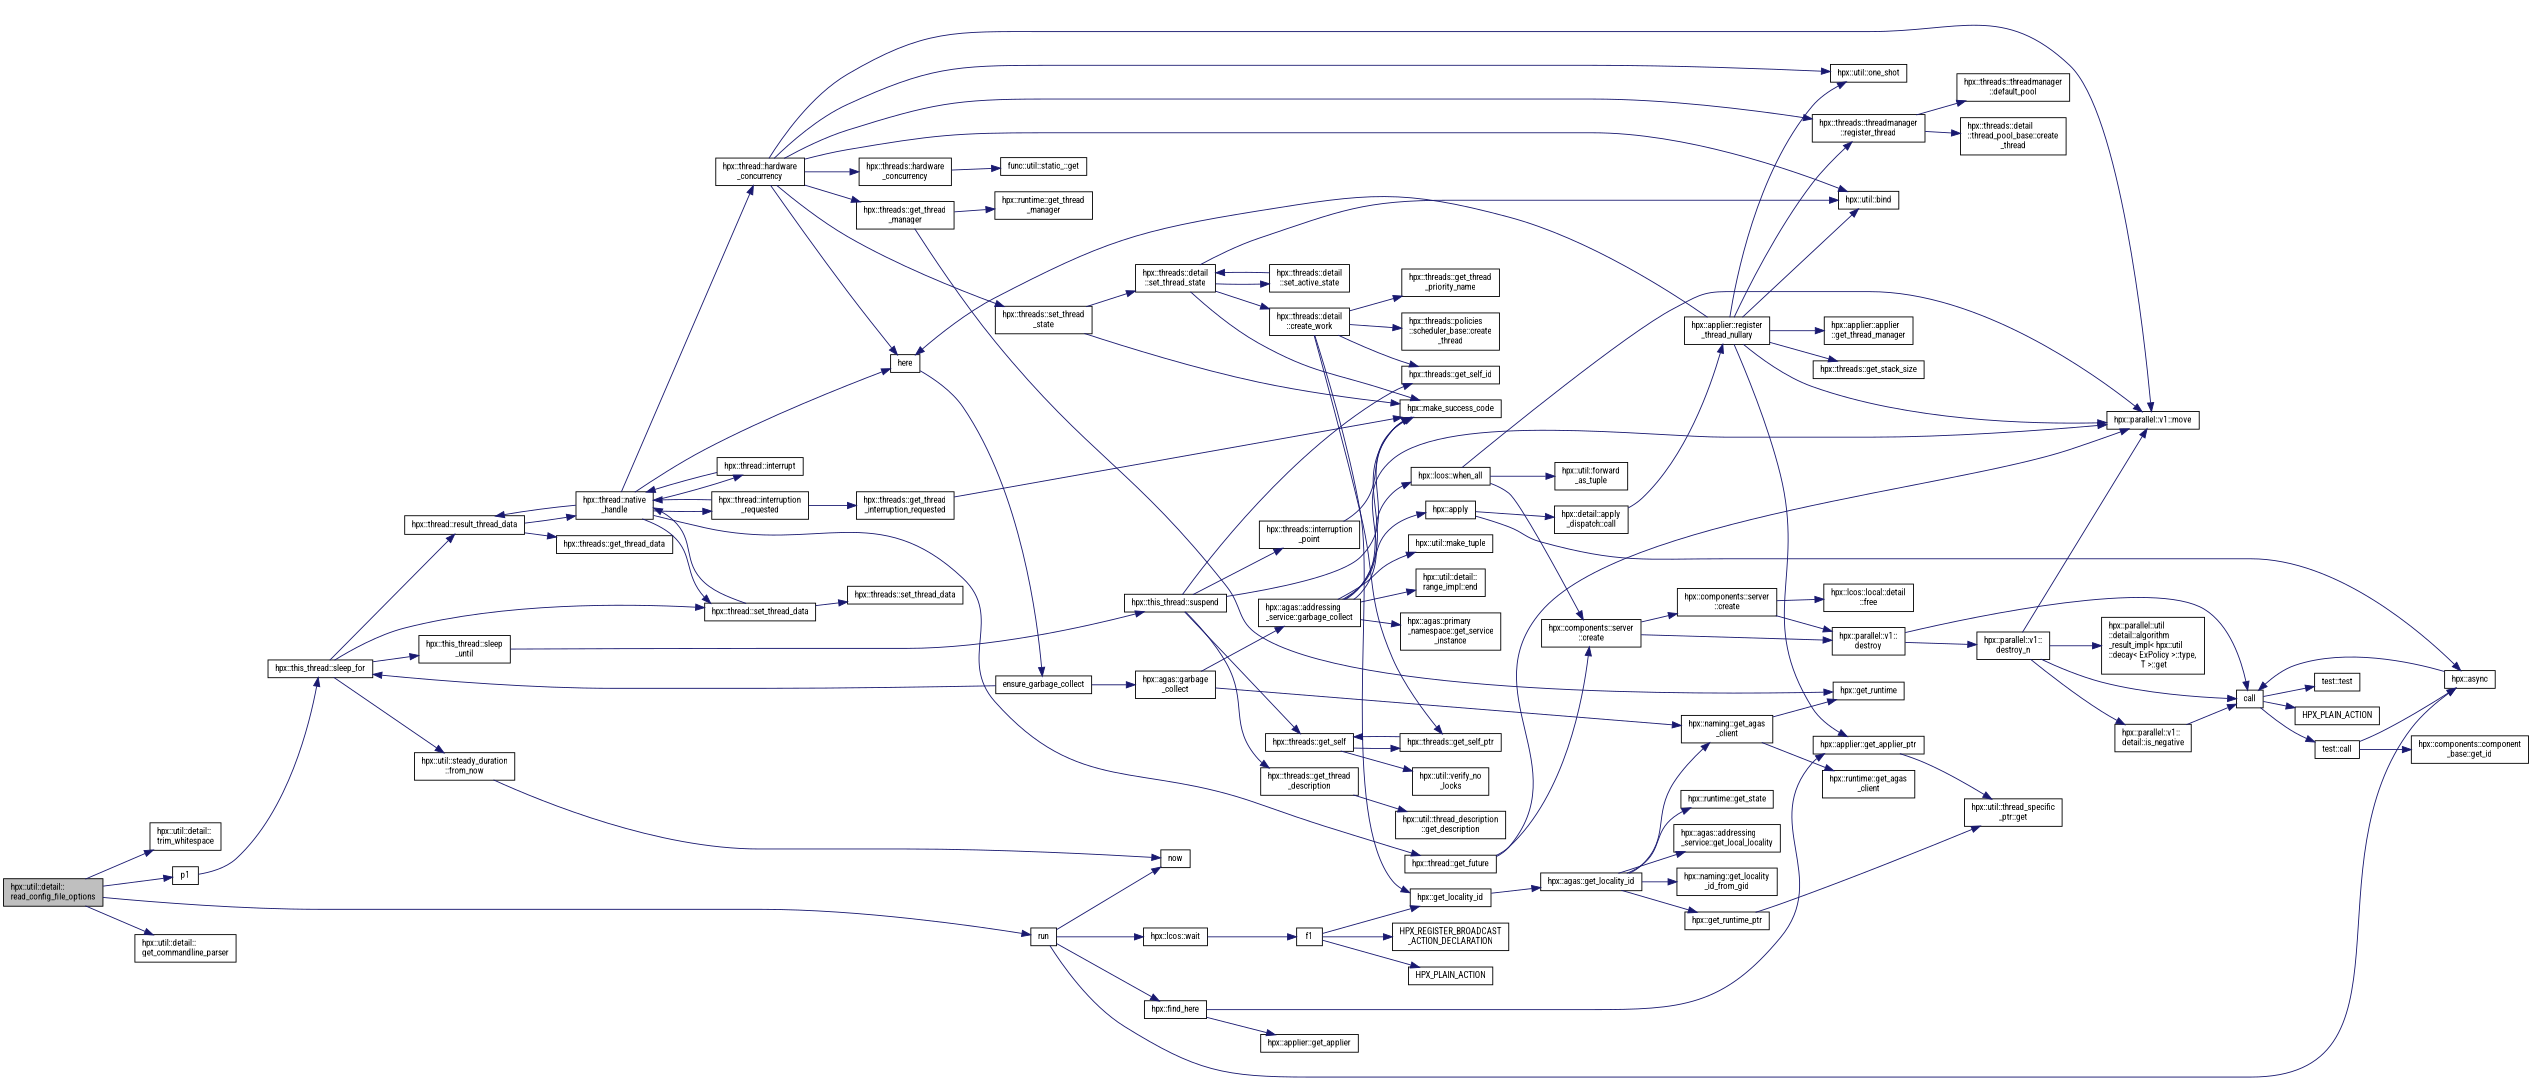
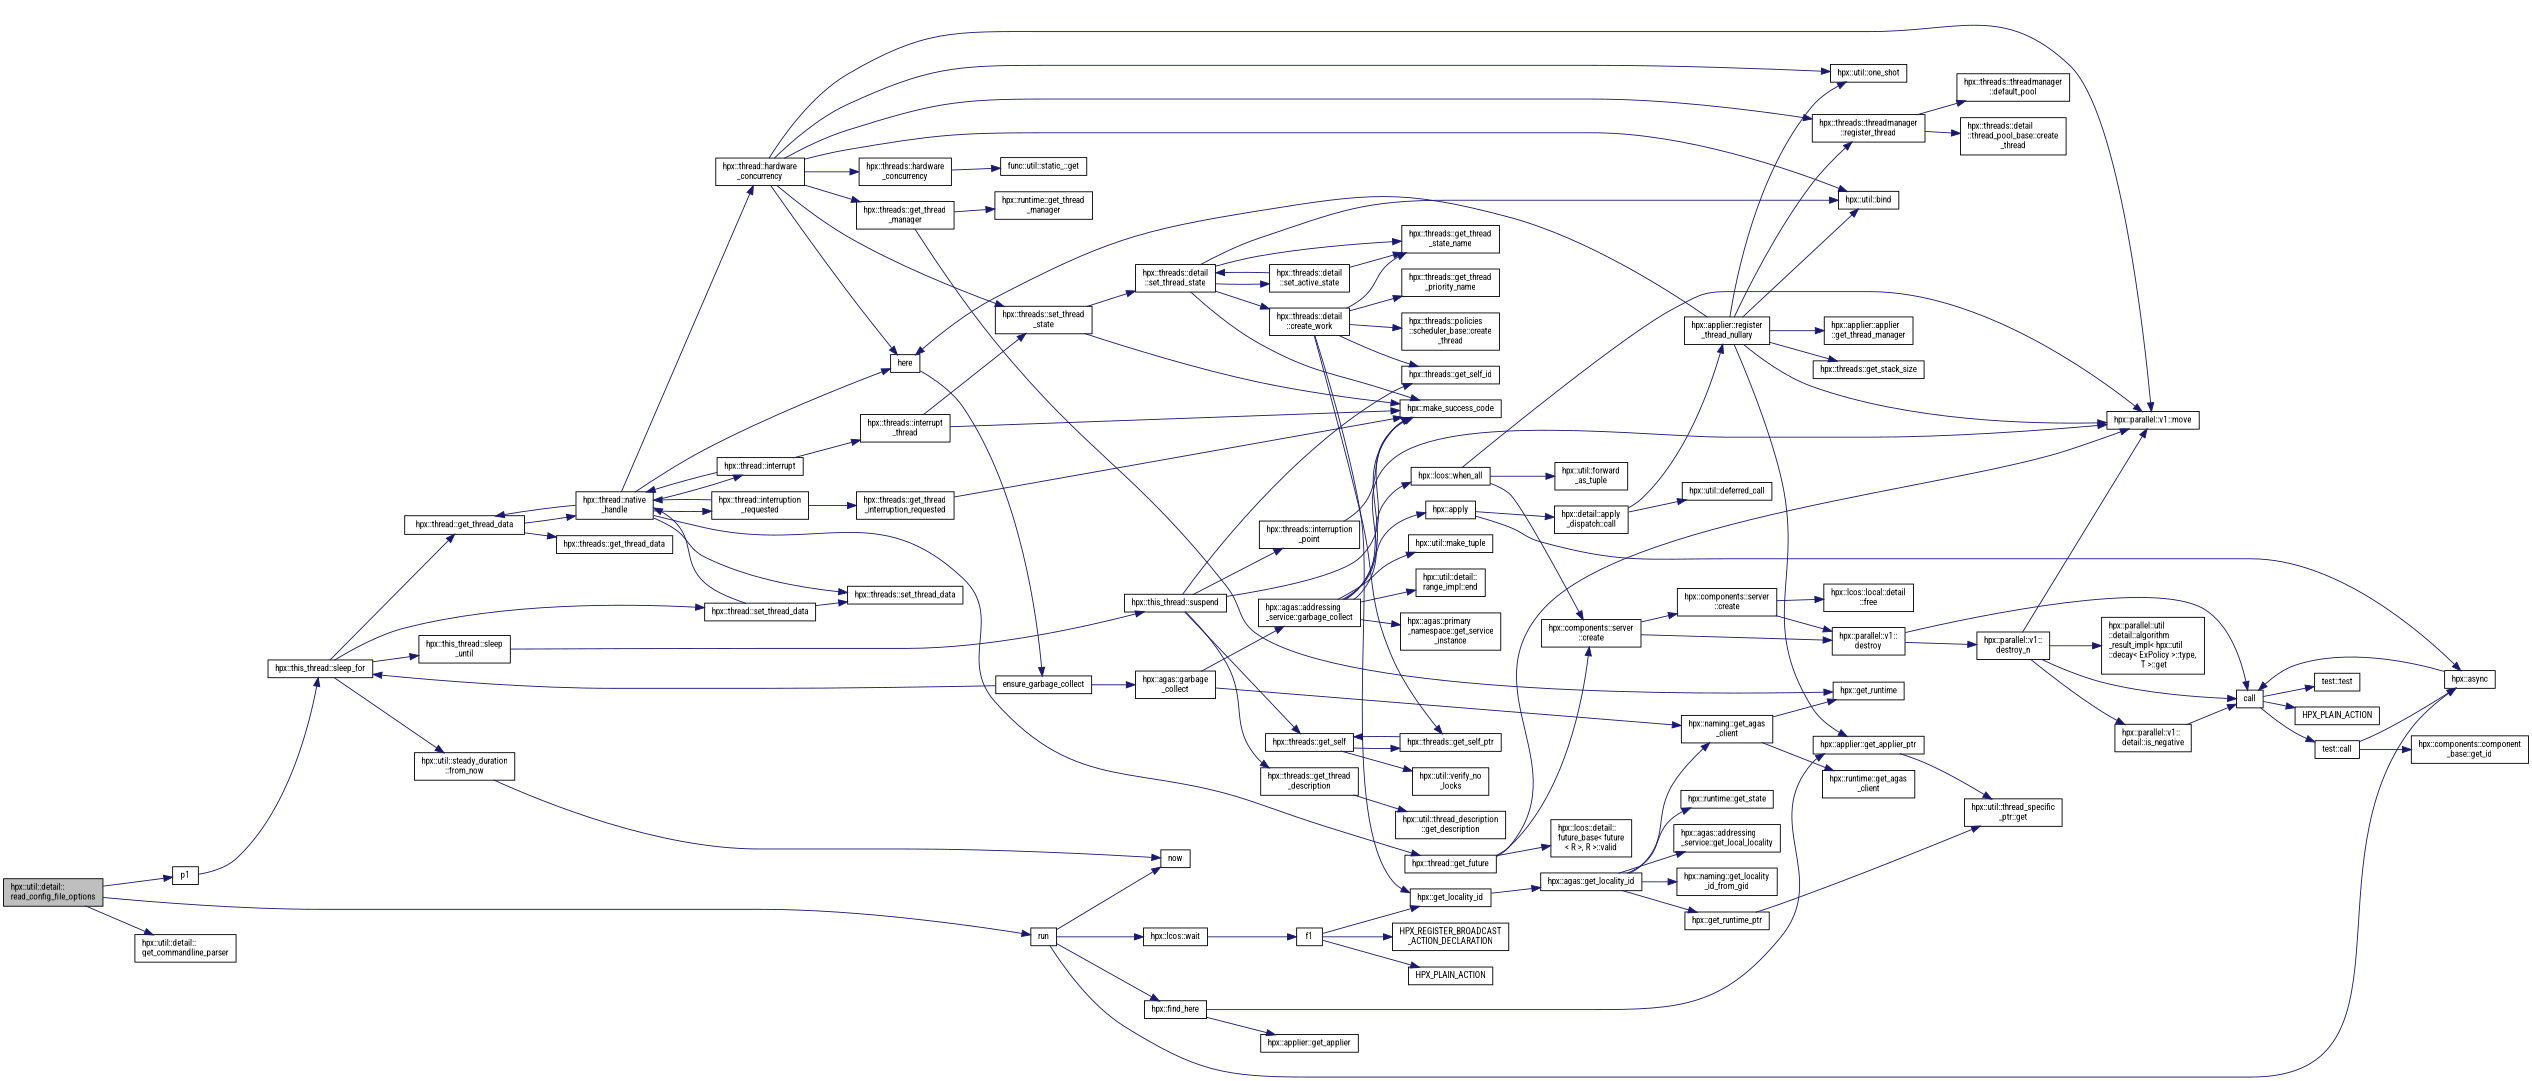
node "hpx::threads::get_thread _state_name": added
node "hpx::threads::interrupt _thread": added
node "hpx::util::deferred_call": added
node "hpx::thread::result_thread_data": label "hpx::thread::result_thread_data" -> "hpx::thread::get_thread_data"
edge "hpx::thread::native _handle" -> "hpx::thread::set_thread_data": now "hpx::thread::native _handle" -> "hpx::threads::set_thread_data"
node "hpx::util::detail:: trim_whitespace": removed
node "hpx::lcos::detail:: future_base< future < R >, R >::valid": added
